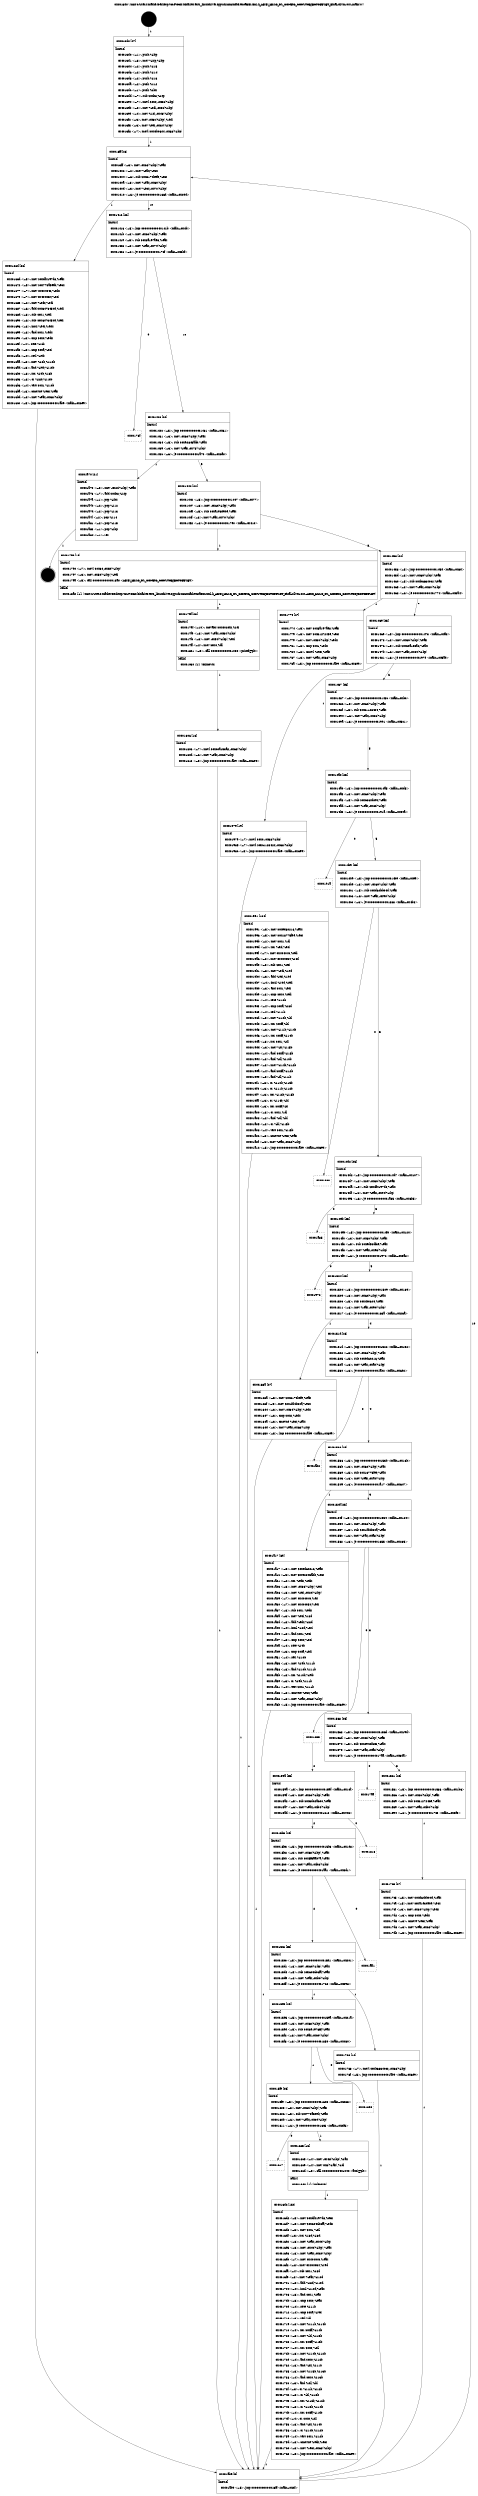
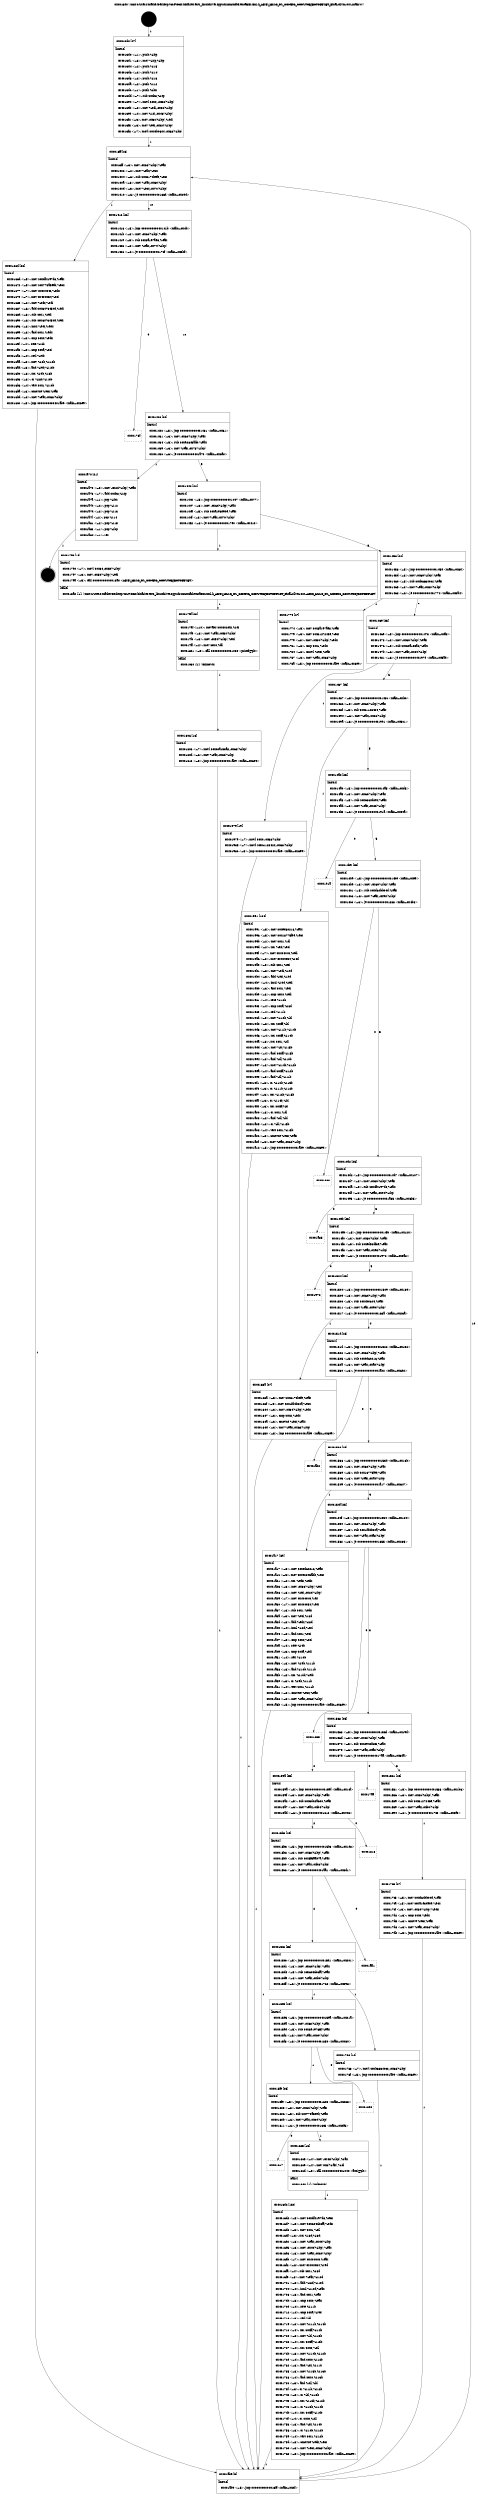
edge "0x401487 [25]" -> "0x401991 [134]": added, label "1"
